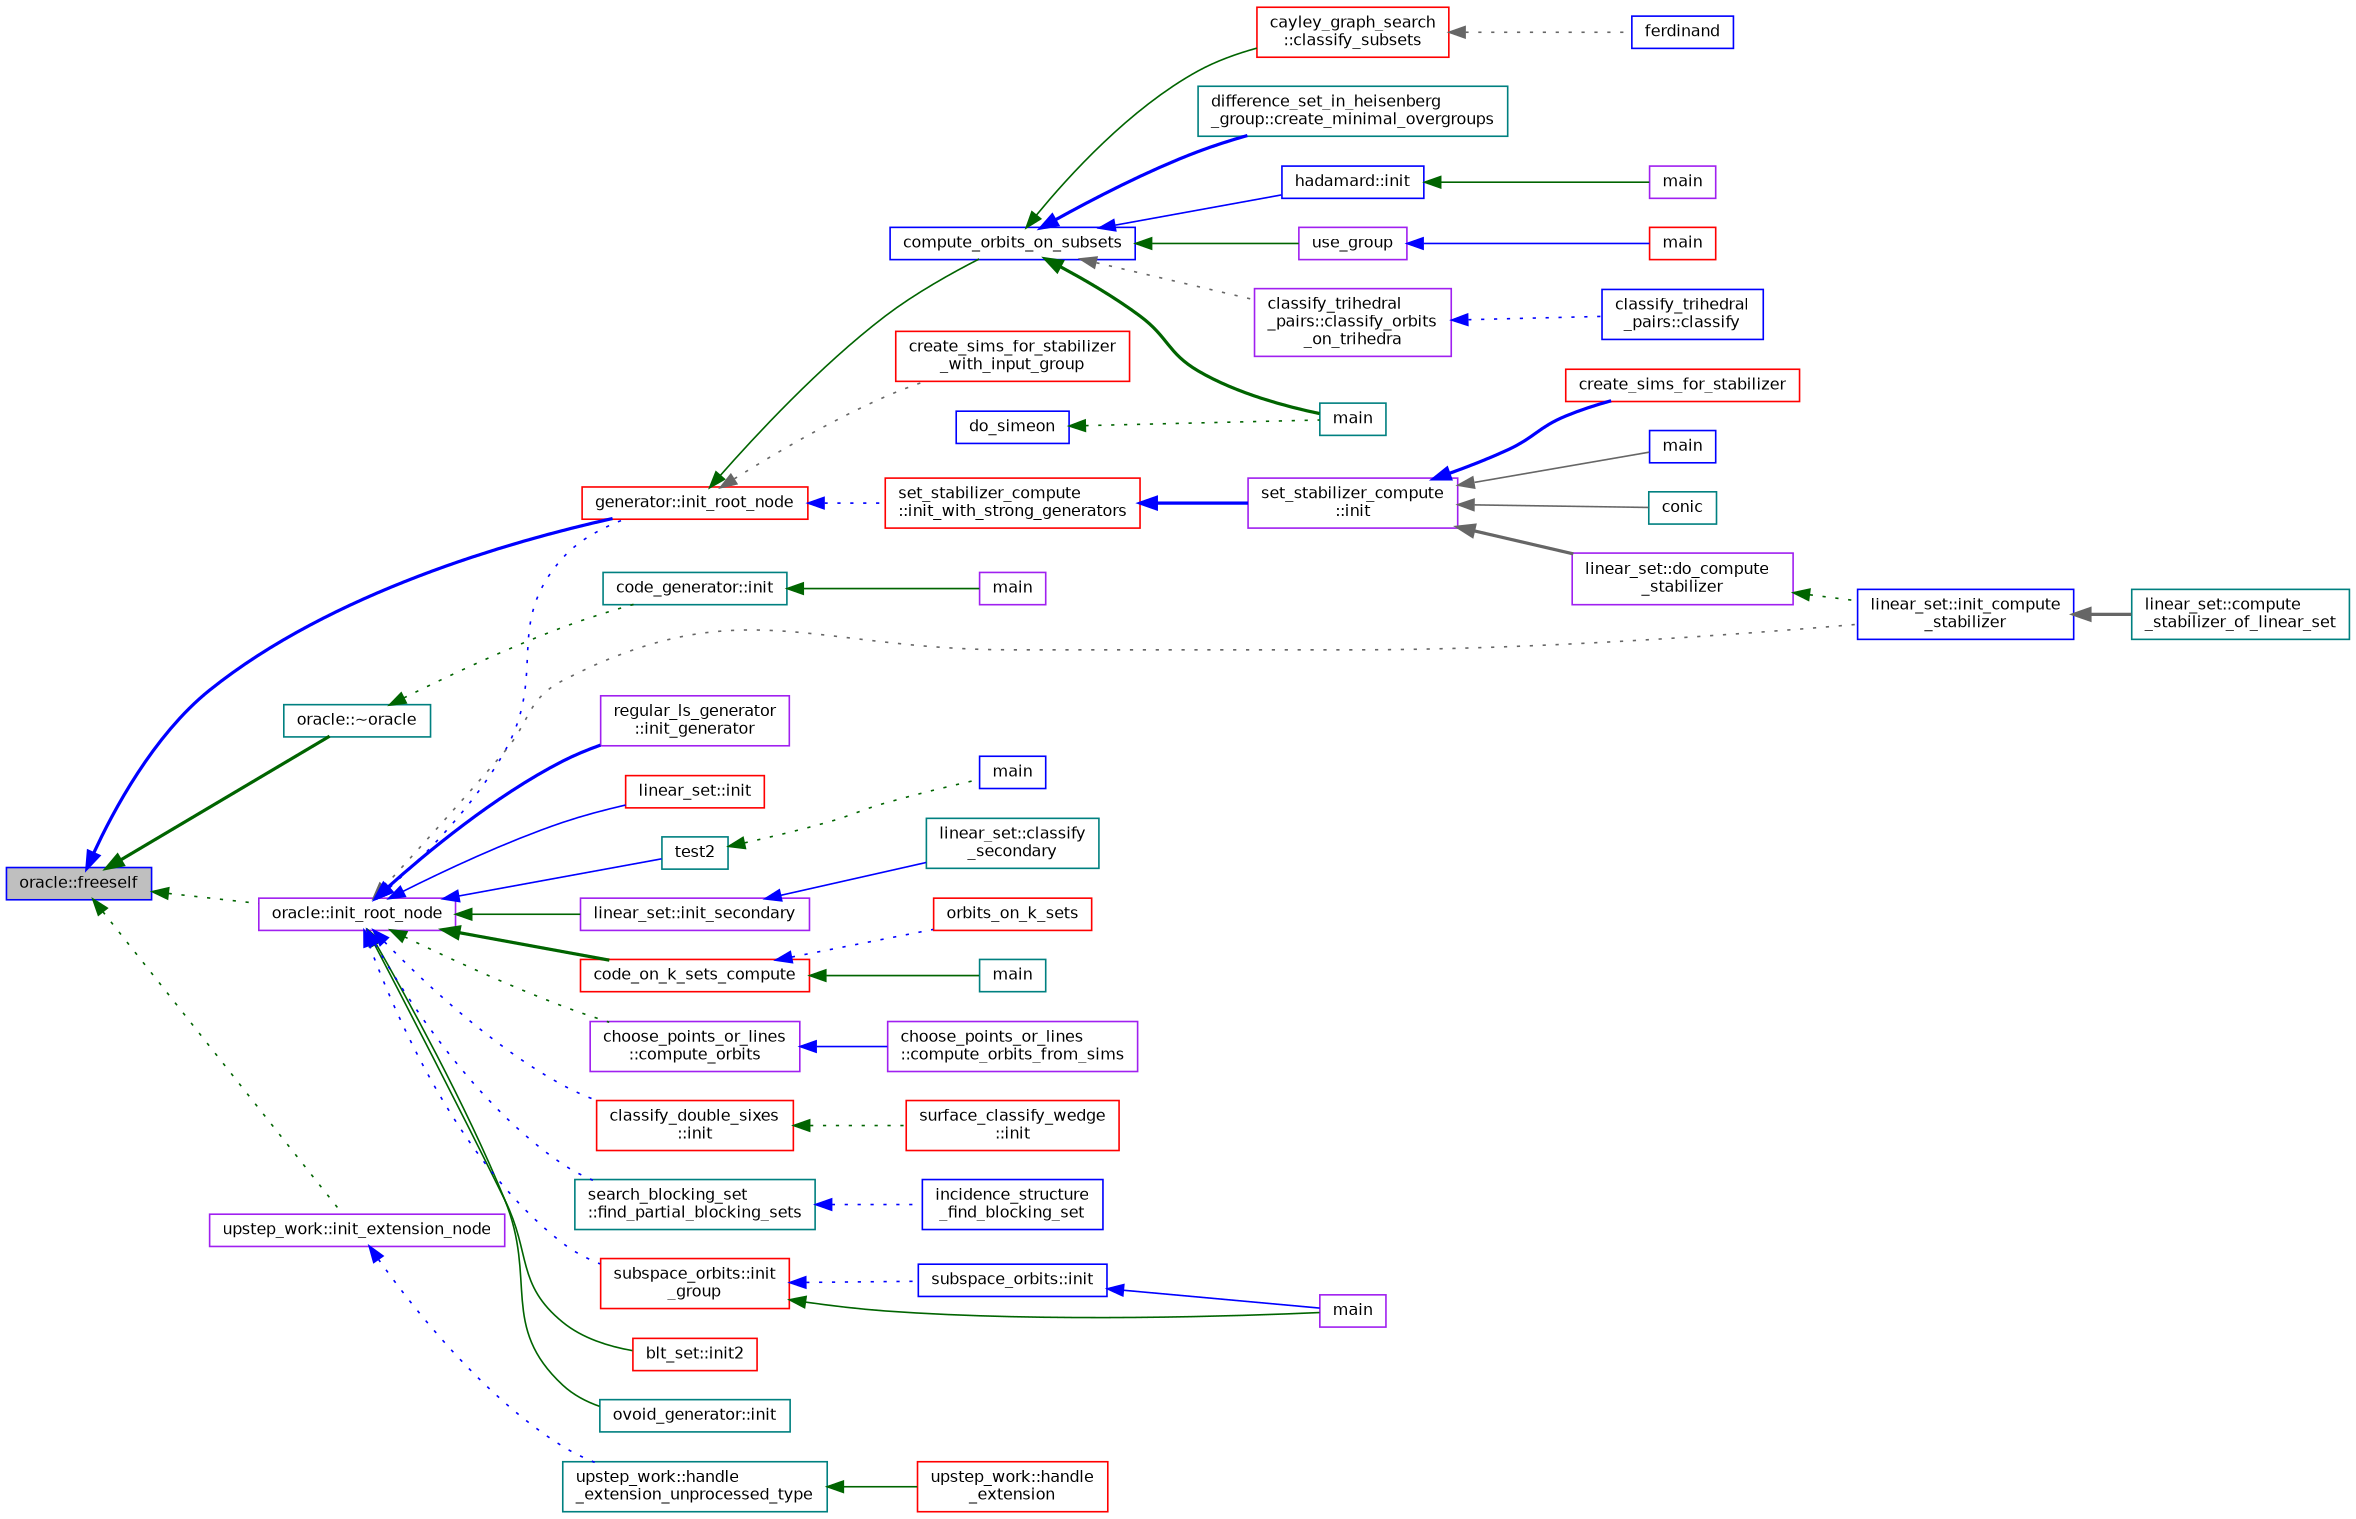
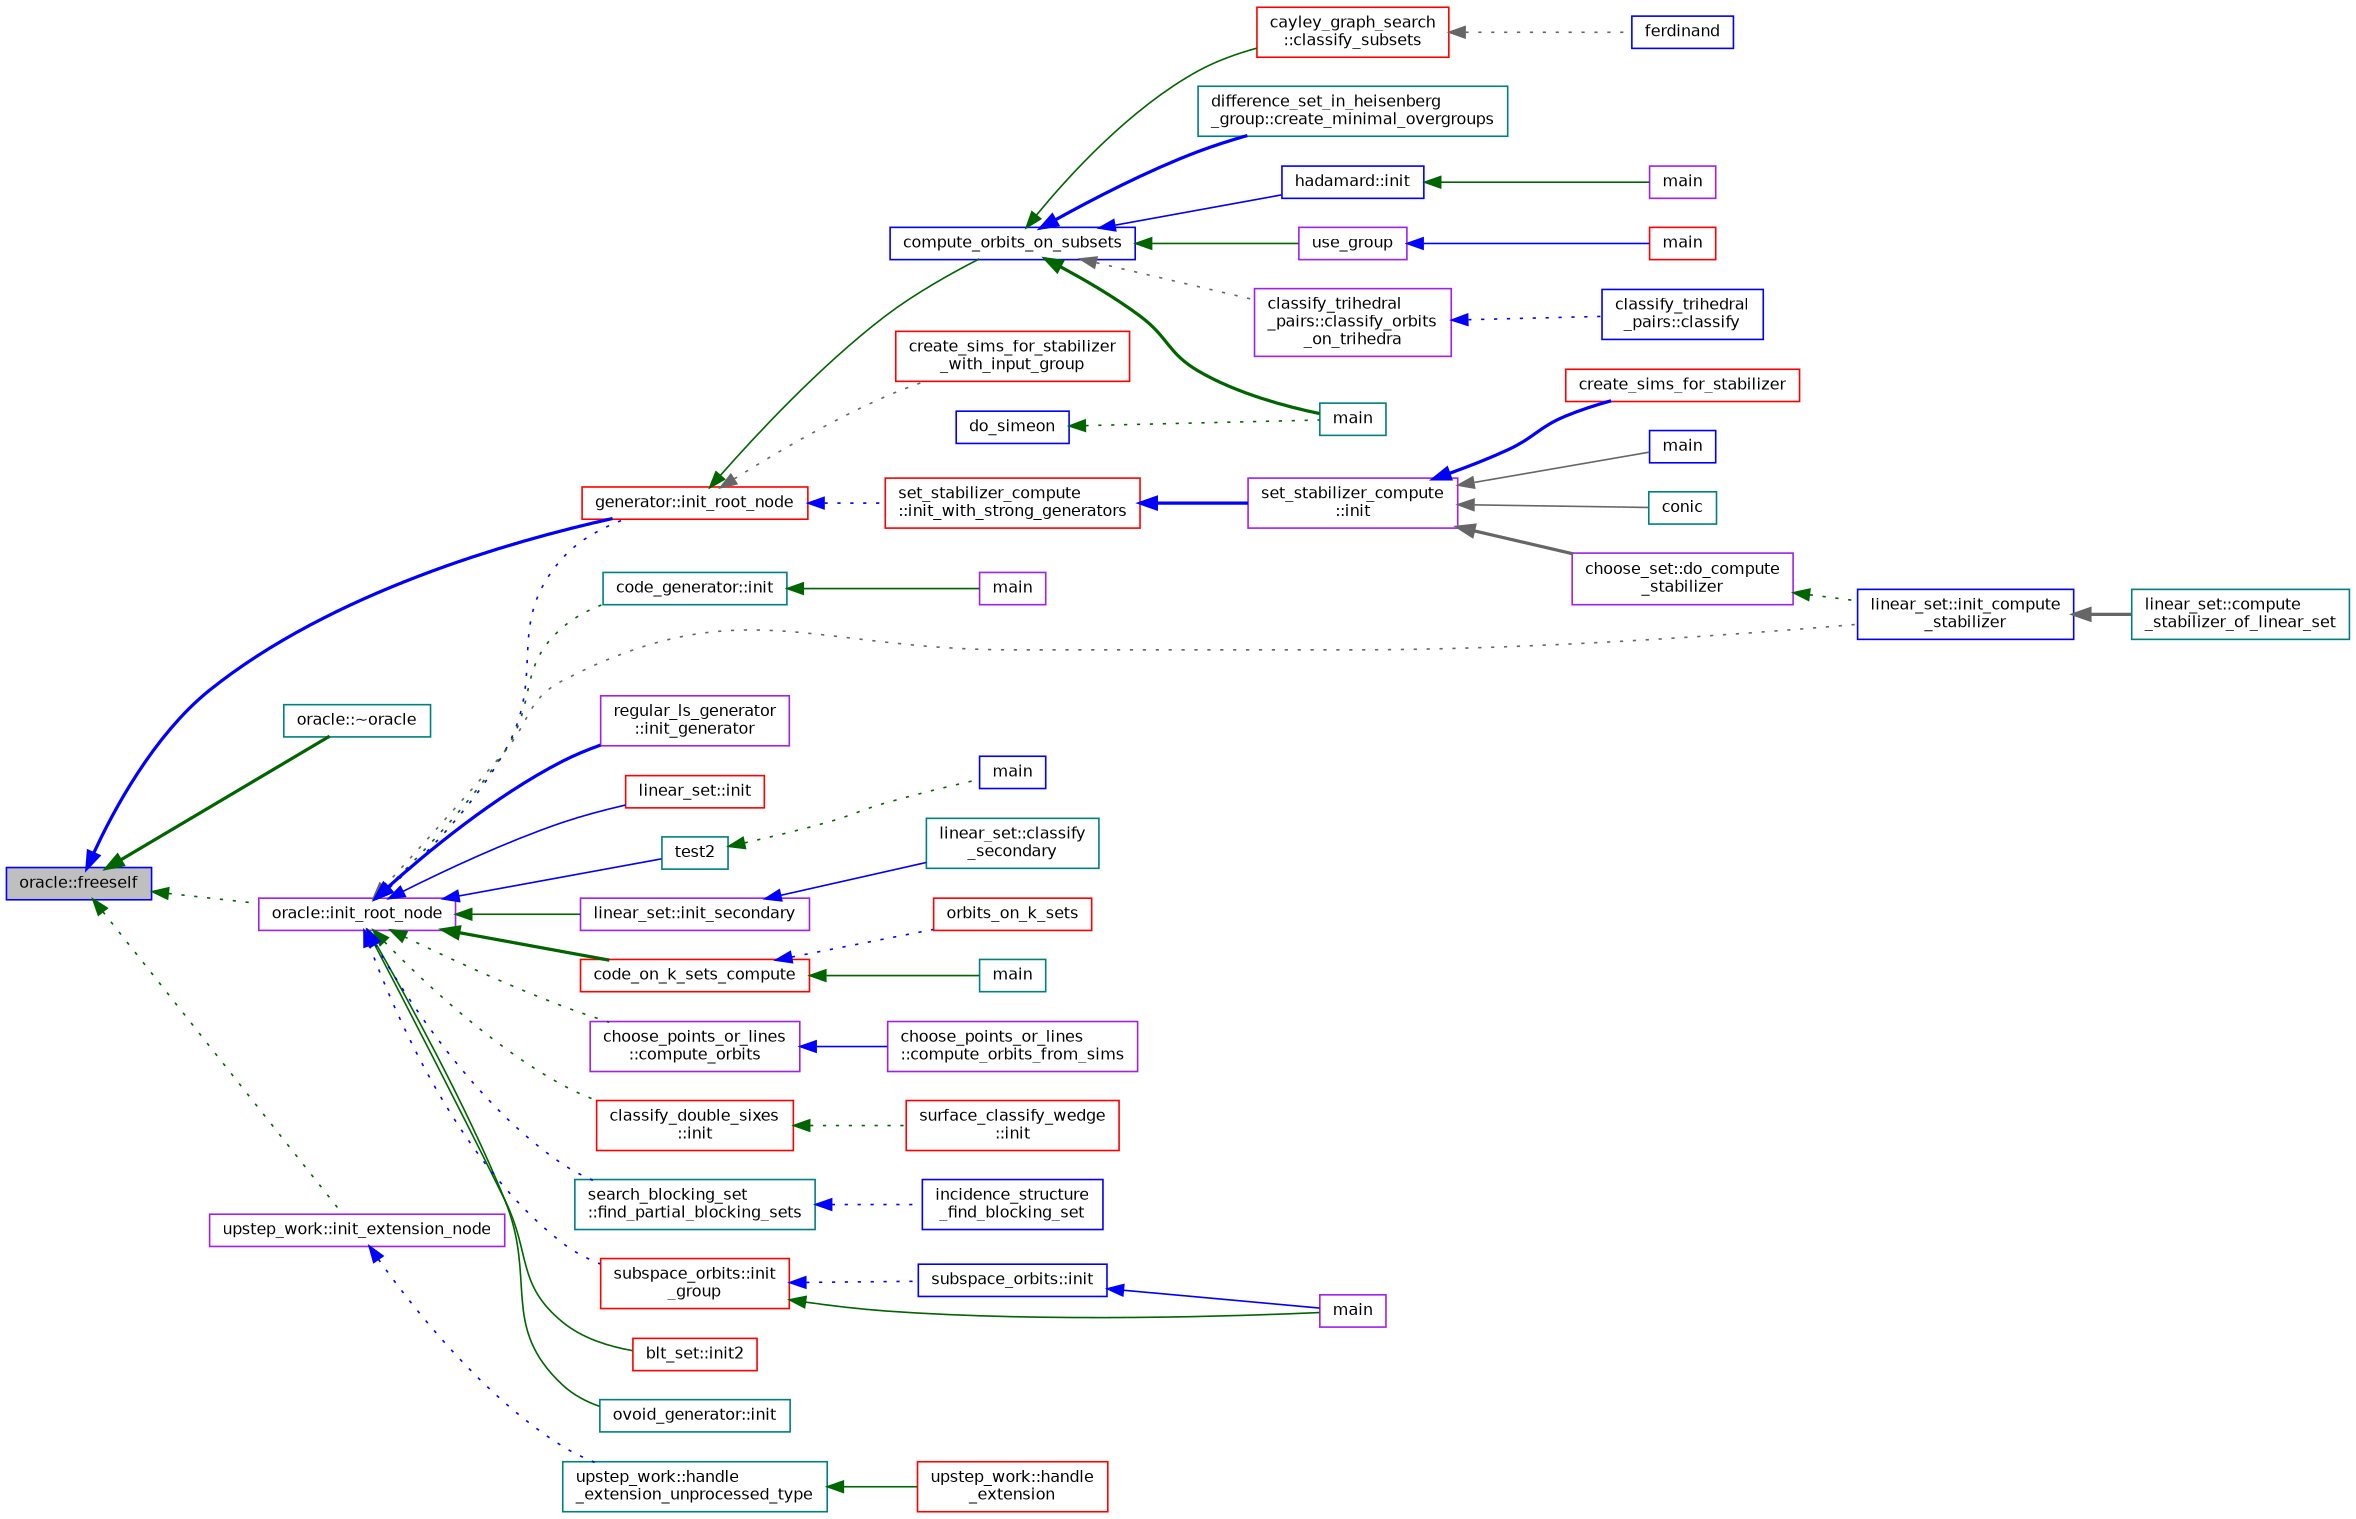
node "linear_set::do_compute _stabilizer": label "linear_set::do_compute _stabilizer" -> "choose_set::do_compute _stabilizer"
edge "code_generator::init" -> "oracle::~oracle": now "code_generator::init" -> "oracle::init_root_node"
edge "classify_double_sixes ::init" -> "oracle::init_root_node": color blue -> darkgreen
